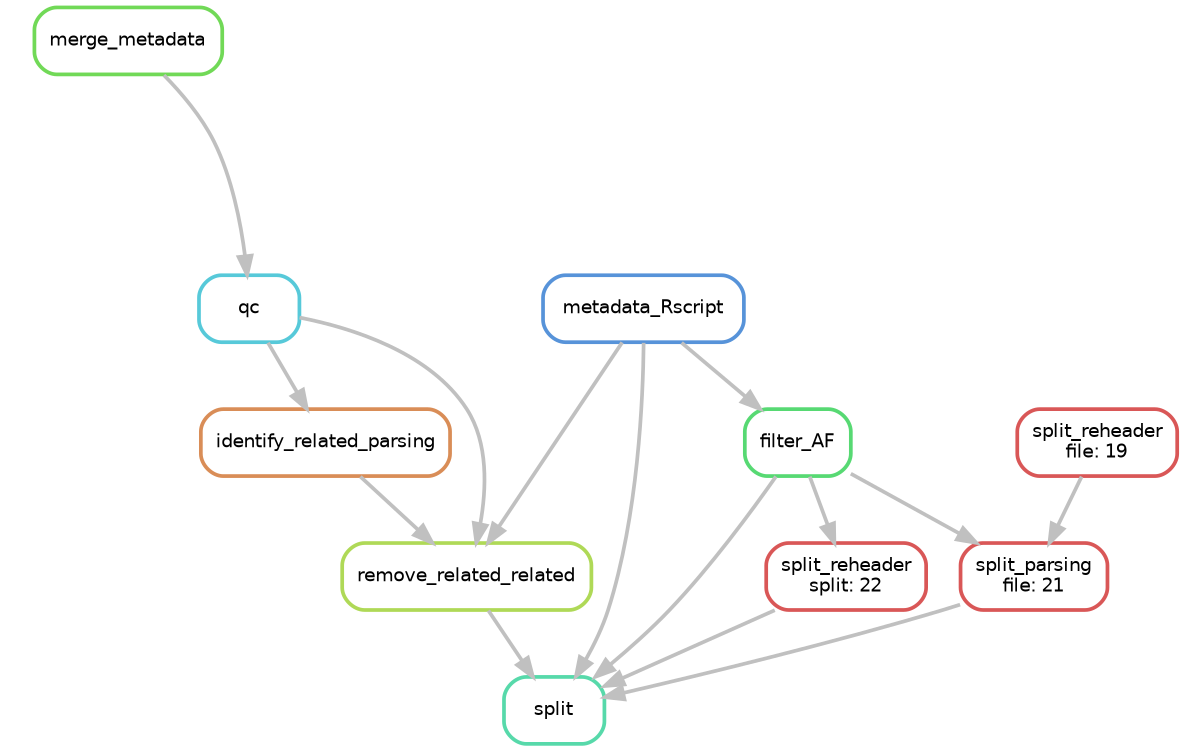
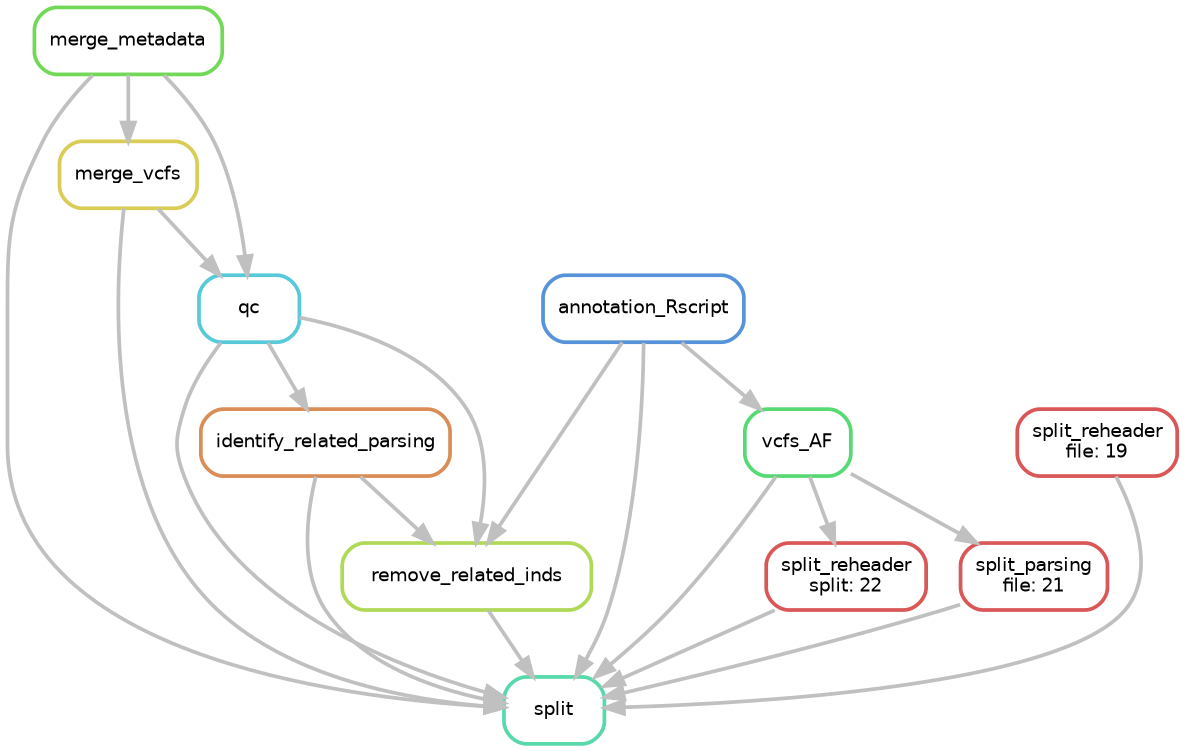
node "merge_vcfs": added
node "metadata_Rscript": label "metadata_Rscript" -> "annotation_Rscript"
node "filter_AF": label "filter_AF" -> "vcfs_AF"
edge "split_reheader file: 19" -> "split_parsing file: 21": now "split_reheader file: 19" -> "split"
edge "merge_metadata" -> "split": added
edge "qc" -> "split": added
node "remove_related_related": label "remove_related_related" -> "remove_related_inds"
edge "identify_related_parsing" -> "split": added
